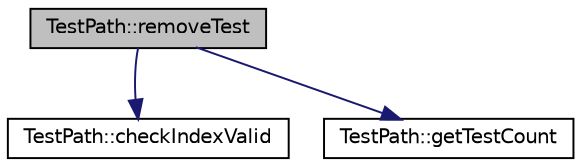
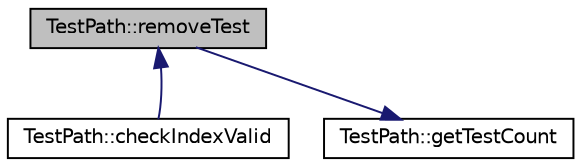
edge "TestPath::removeTest" -> "TestPath::checkIndexValid": reversed
